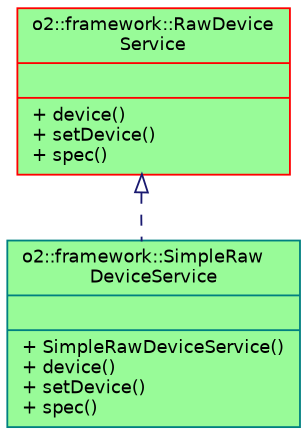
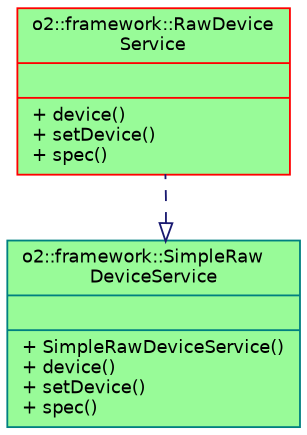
edge "o2::framework::SimpleRaw" -> "o2::framework::RawDevice": reversed
